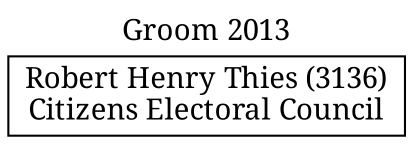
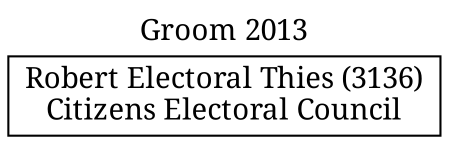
node "Robert Henry Thies (3136) Citizens Electoral Council": label "Robert Henry Thies (3136) Citizens Electoral Council" -> "Robert Electoral Thies (3136) Citizens Electoral Council"
